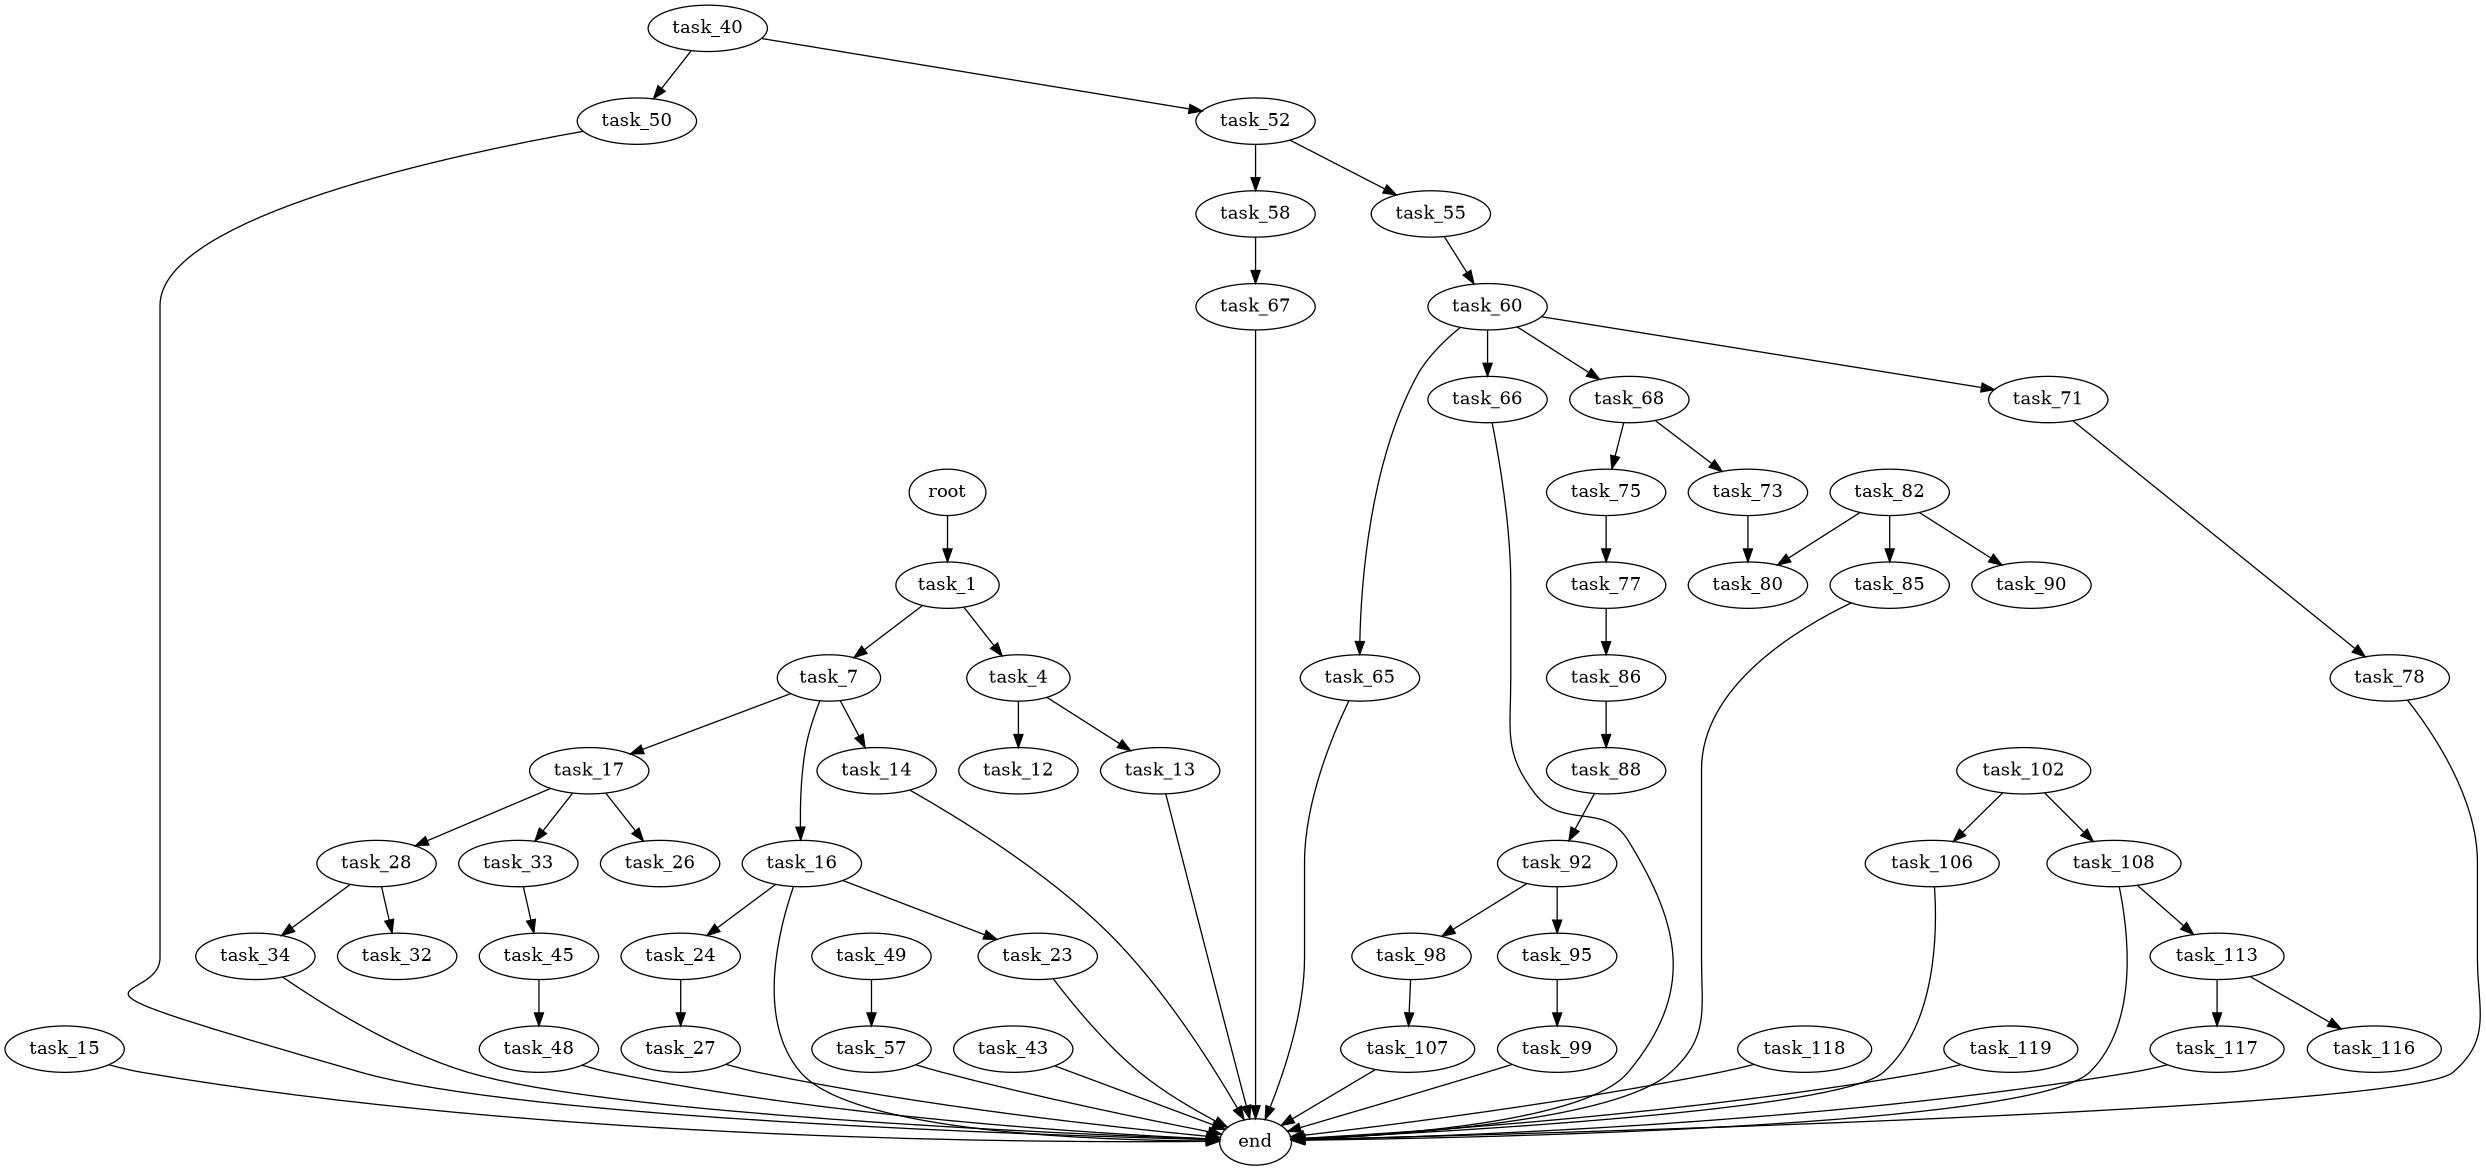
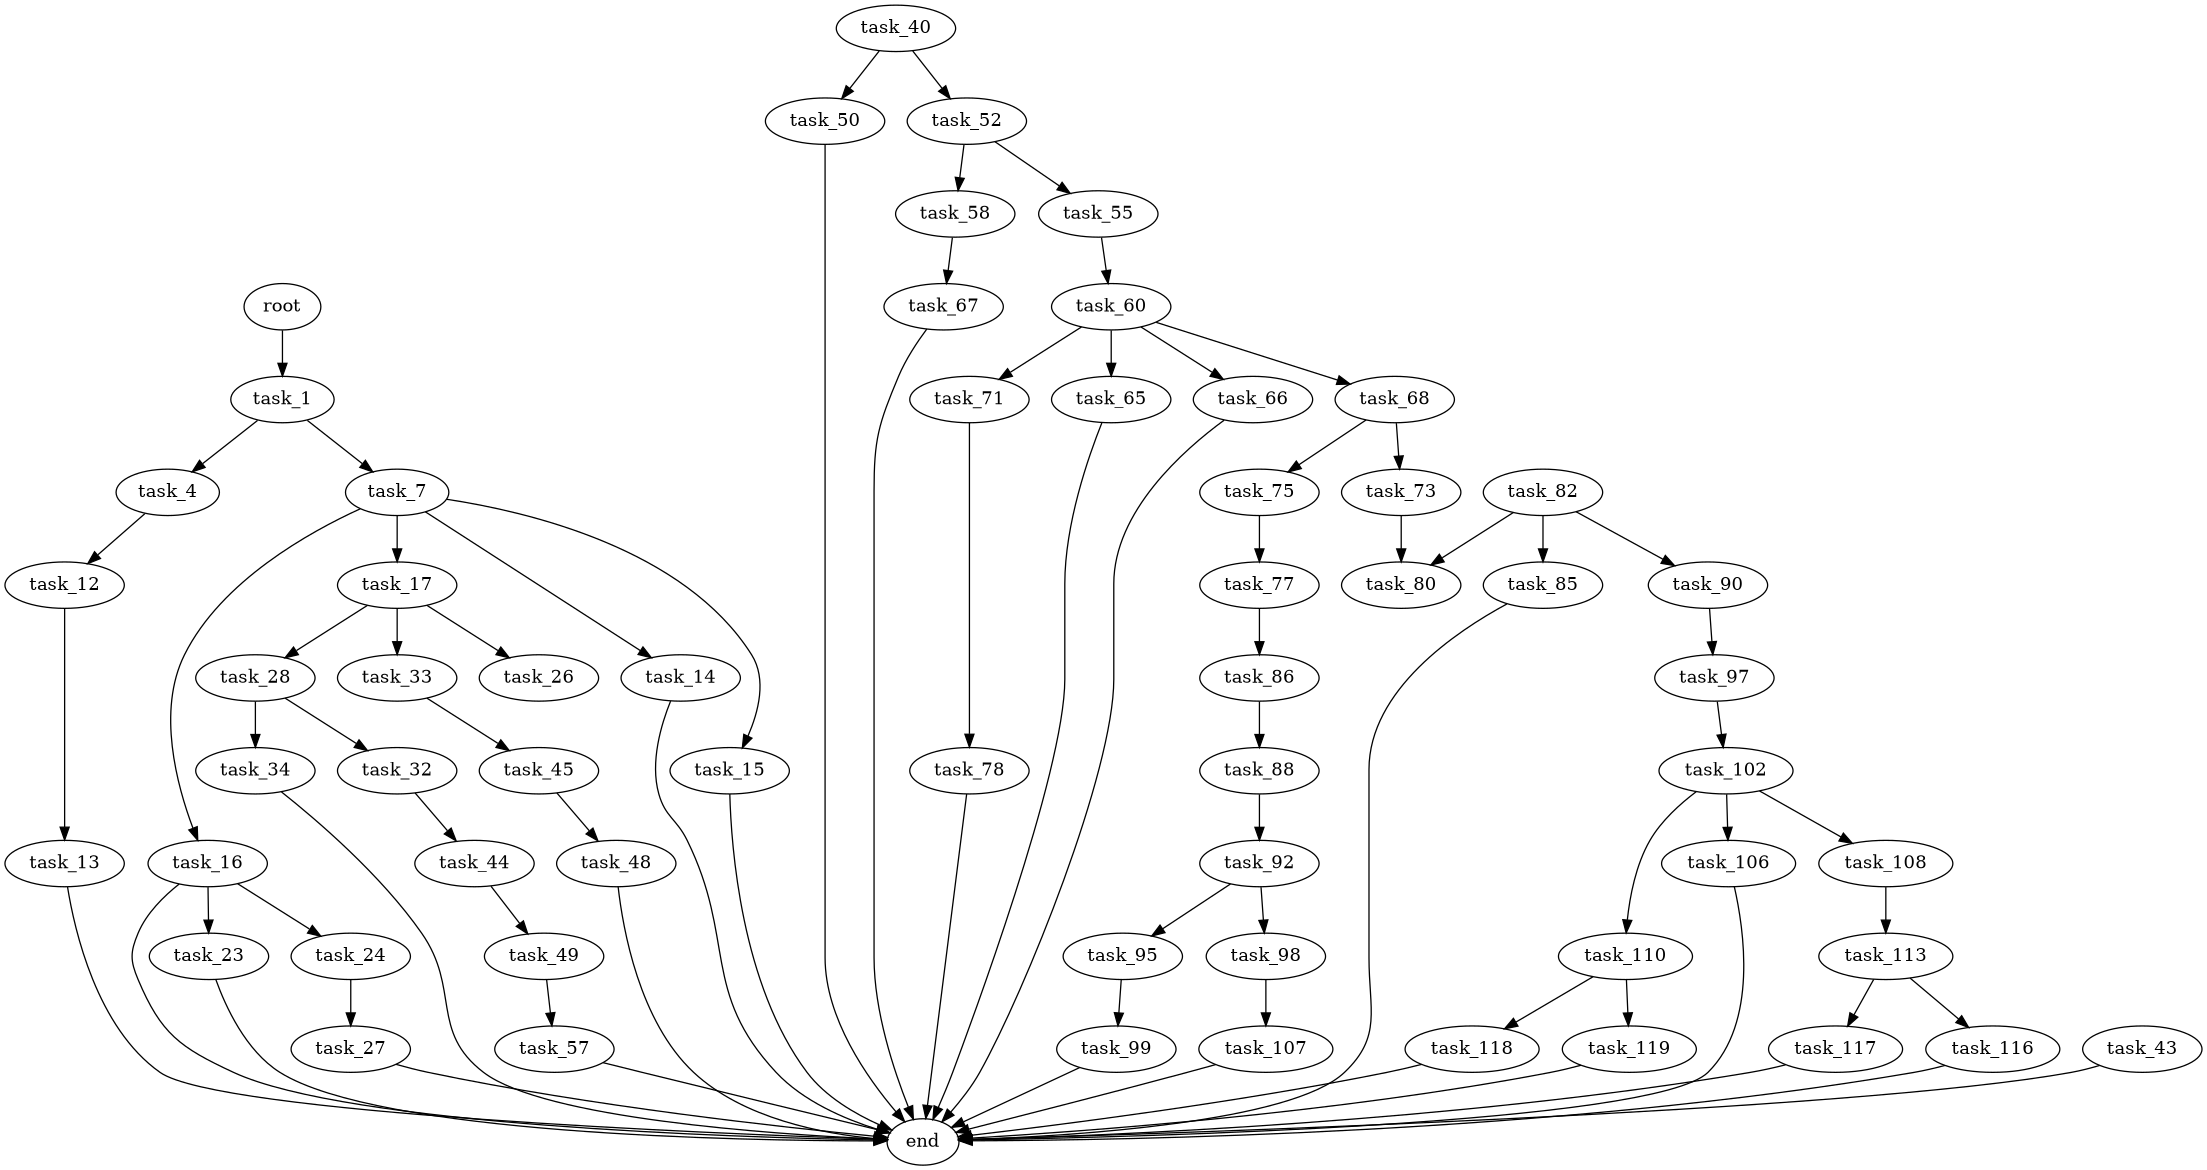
edge "task_7" -> "task_15": added
node "task_97": added
edge "task_4" -> "task_13": now "task_12" -> "task_13"
node "task_44": added
node "task_110": added
edge "task_108" -> "end": now "task_116" -> "end"
